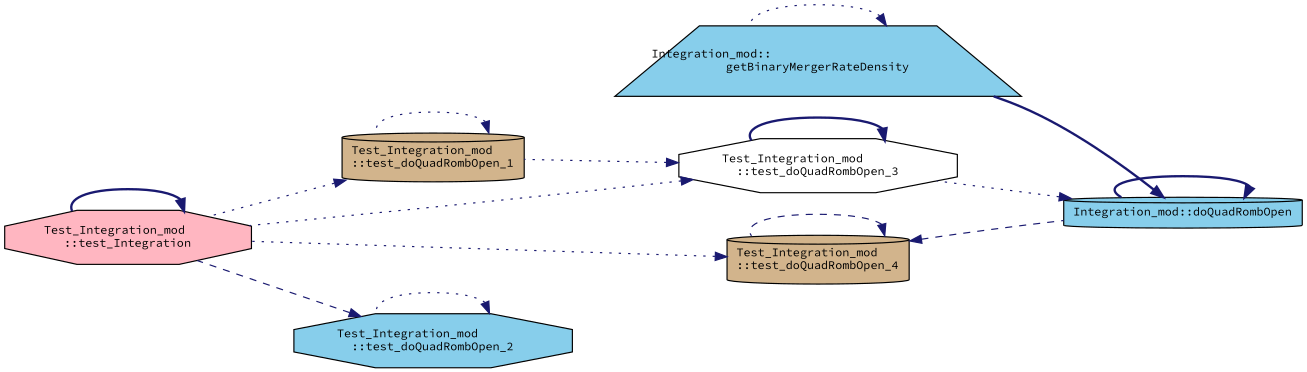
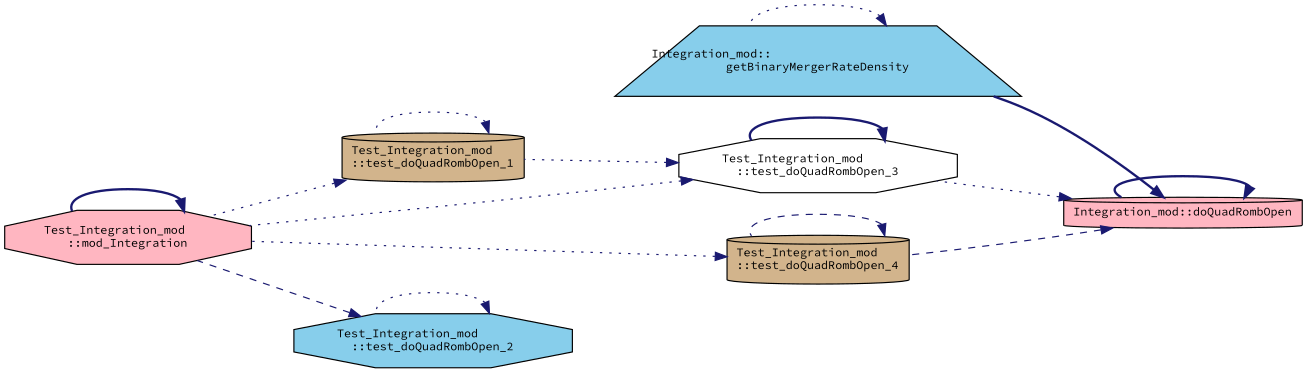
node "Integration_mod::doQuadRombOpen": fillcolor skyblue -> lightpink
edge "Integration_mod::doQuadRombOpen" -> "Test_Integration_mod ::test_doQuadRombOpen_4": reversed
node "Test_Integration_mod ::test_Integration": label "Test_Integration_mod ::test_Integration" -> "Test_Integration_mod ::mod_Integration"
